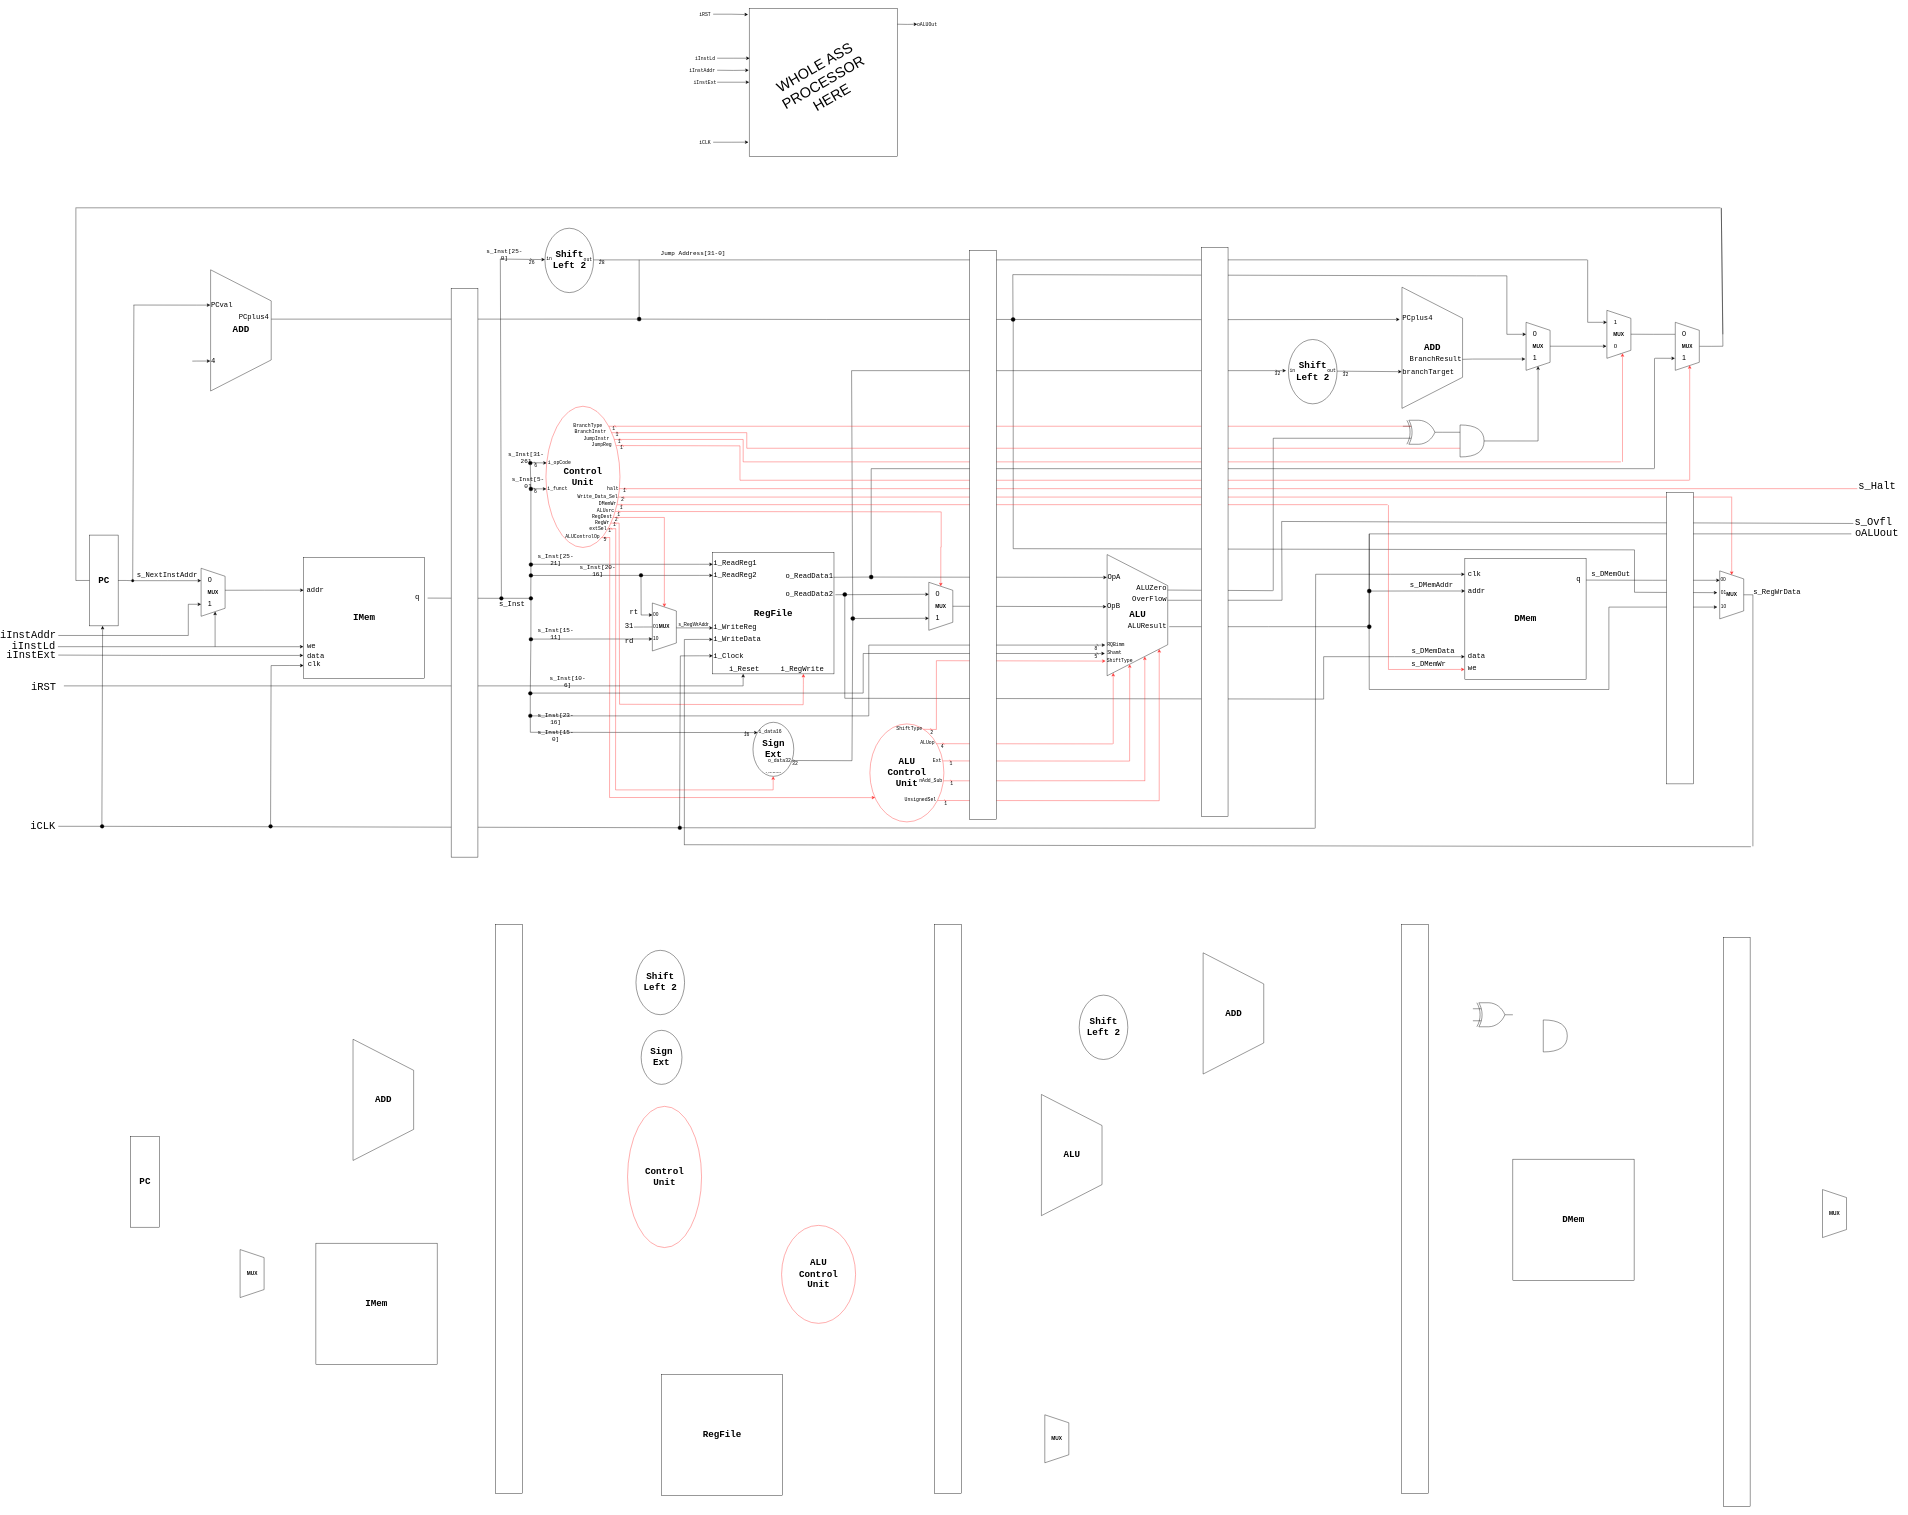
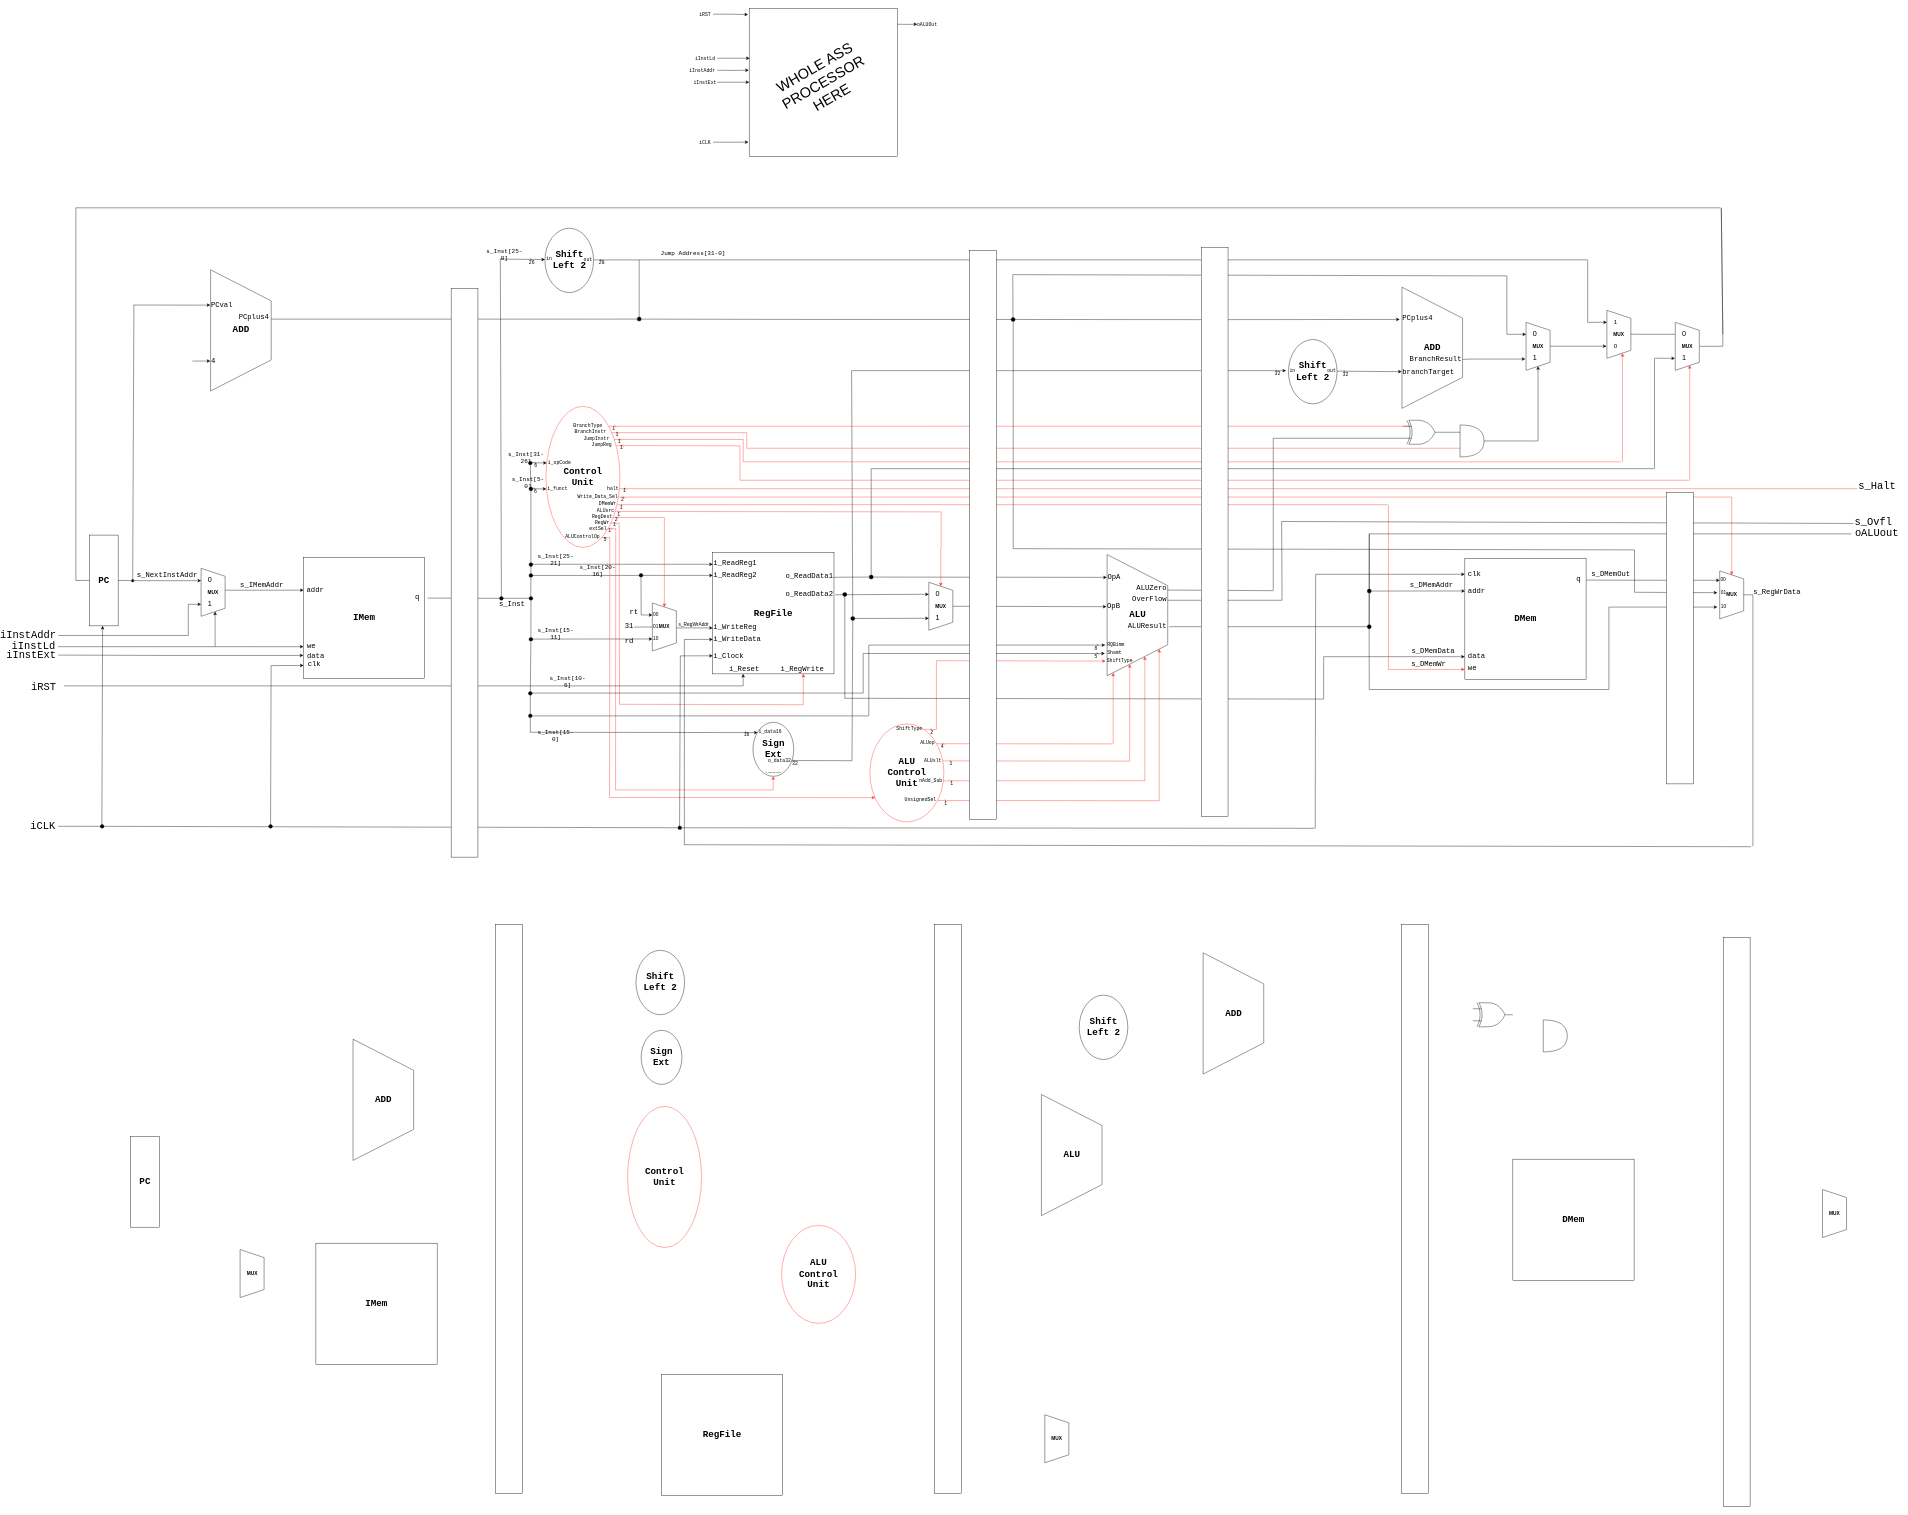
node "s_IMemAddr": added
node "s_Inst[23-16]": removed
node "Ext": label "Ext" -> "ALUslt"
